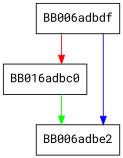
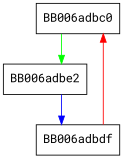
edge "BB006adbdf" -> "BB006adbe2": reversed
node "BB016adbc0": label "BB016adbc0" -> "BB006adbc0"
